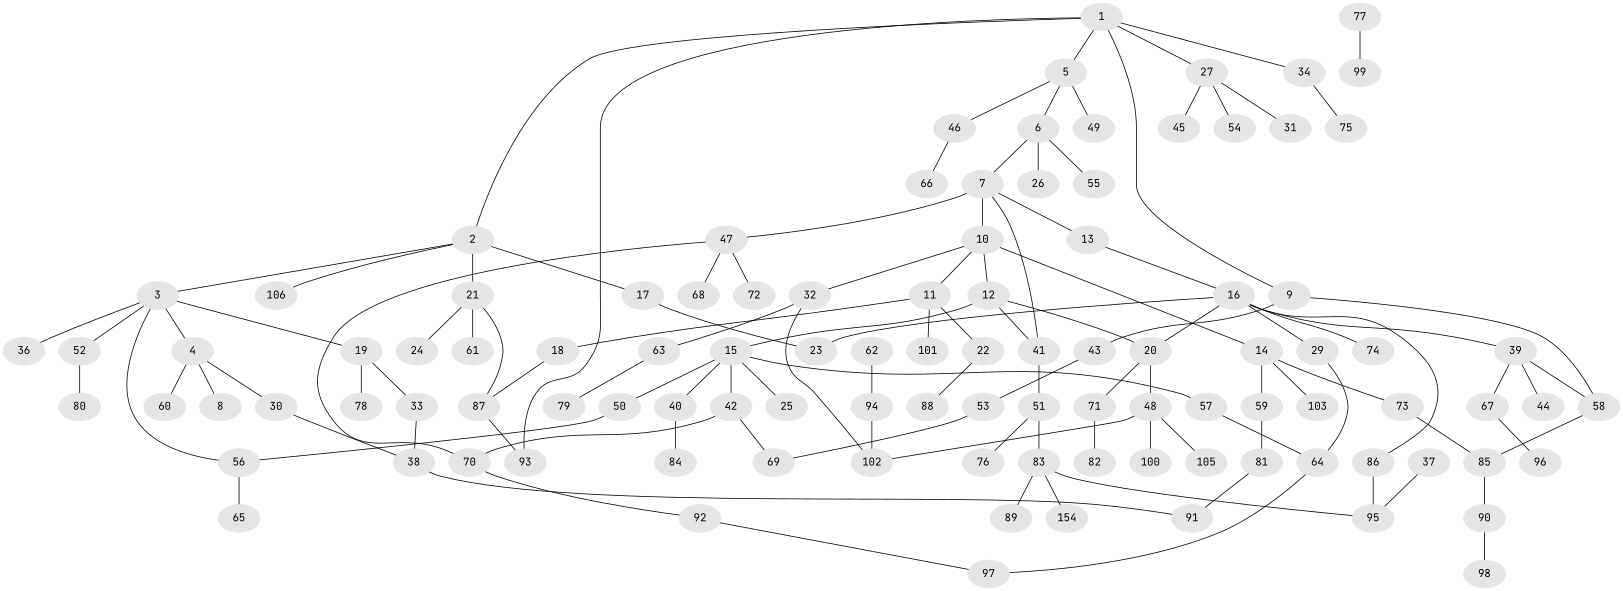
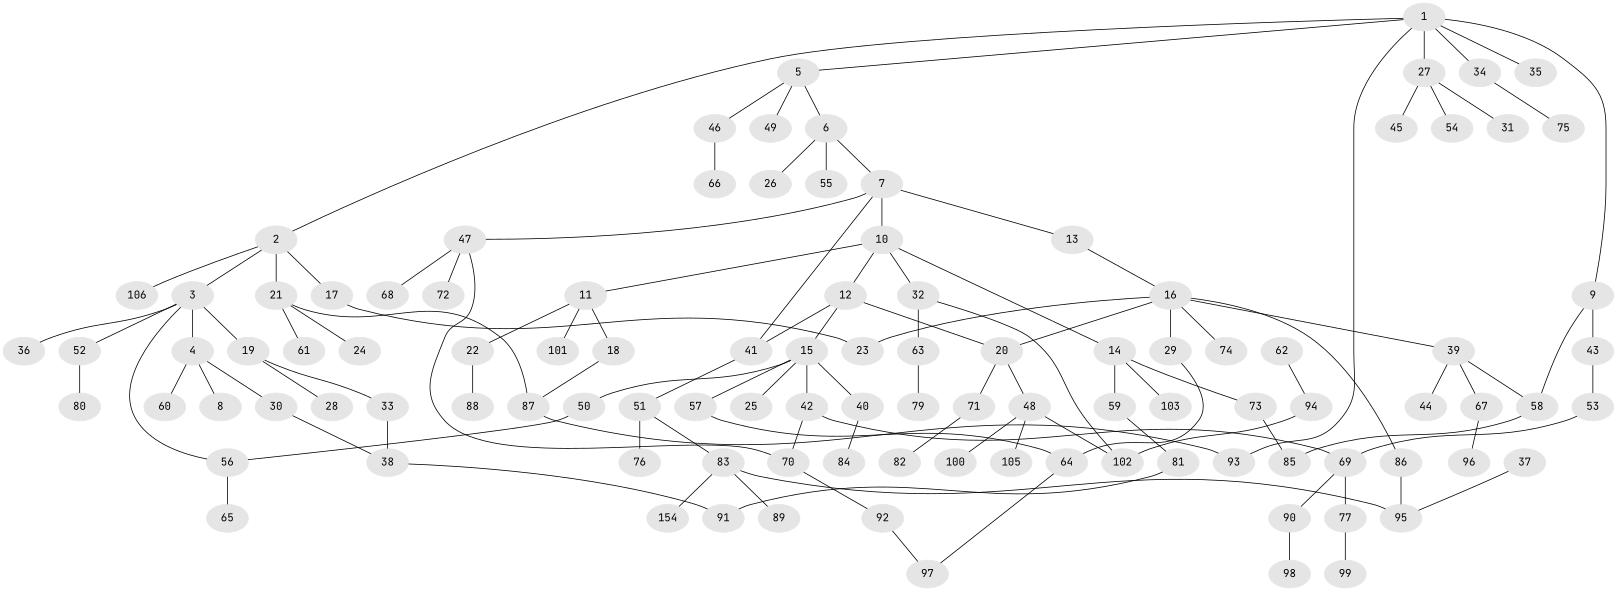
node "35": added
node "78": label "78" -> "28"
edge "69" -- "77": added
edge "85" -- "90": now "69" -- "90"
